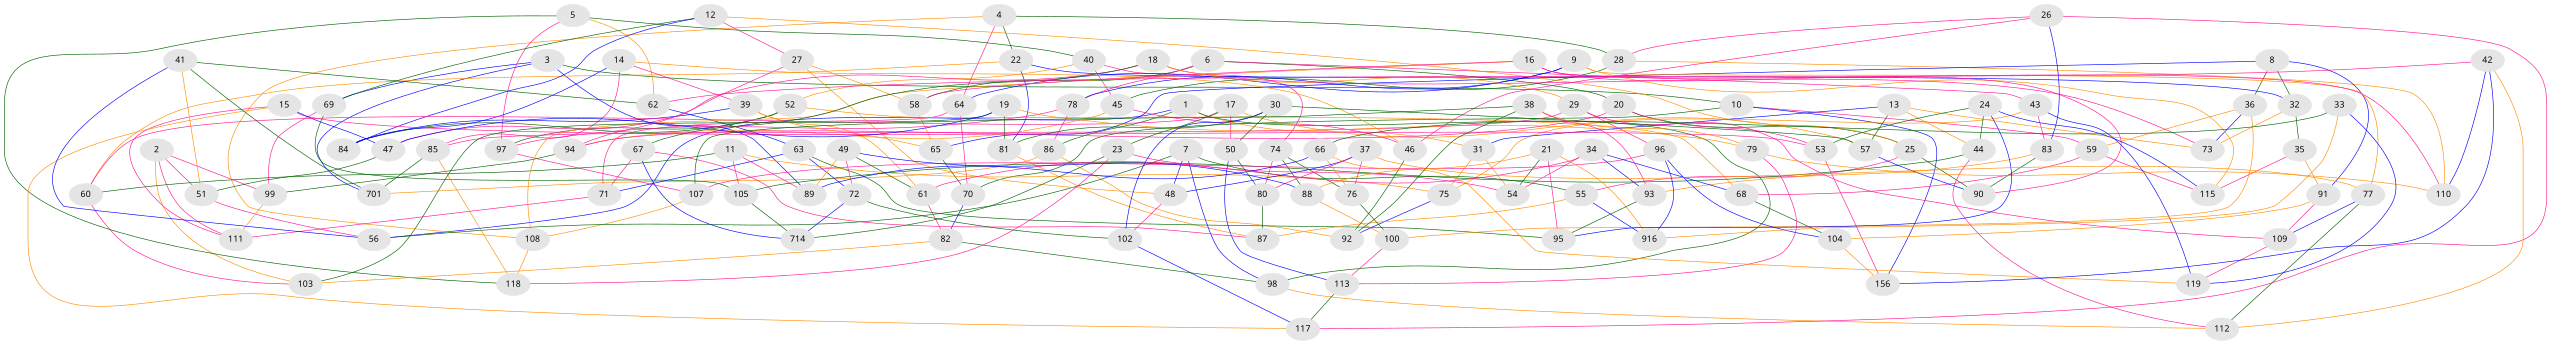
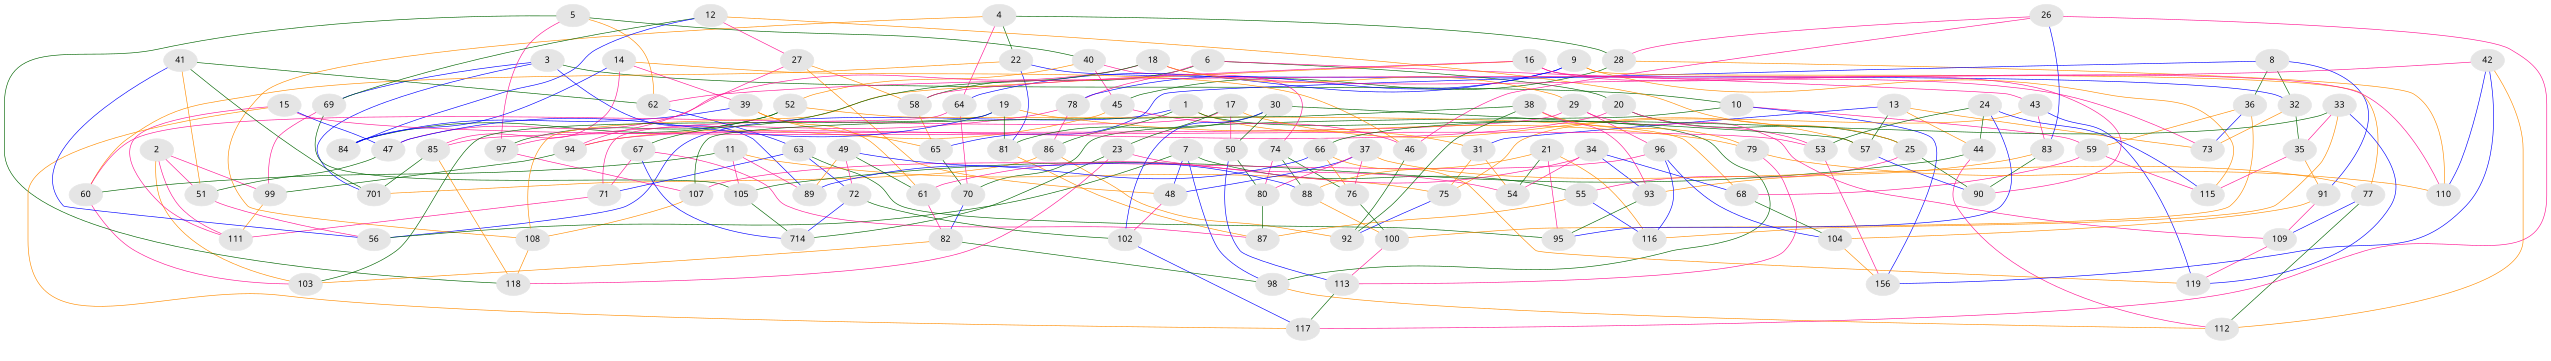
edge "33" -- "35": added
node "916": label "916" -> "116"
